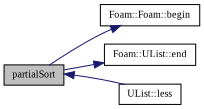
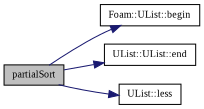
node "Foam::Foam::begin": label "Foam::Foam::begin" -> "Foam::UList::begin"
node "Foam::UList::end": label "Foam::UList::end" -> "UList::UList::end"
edge "UList::less" -> "partialSort": reversed
